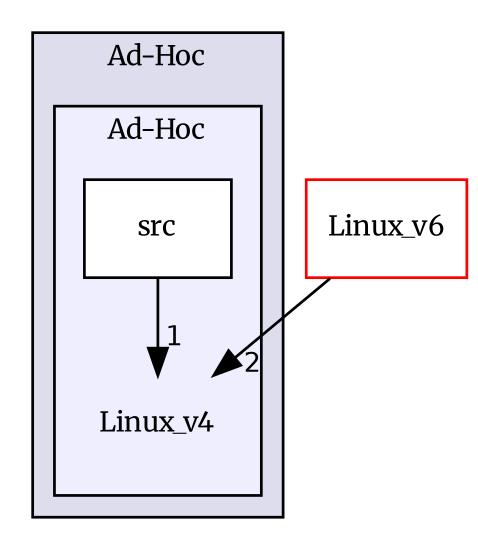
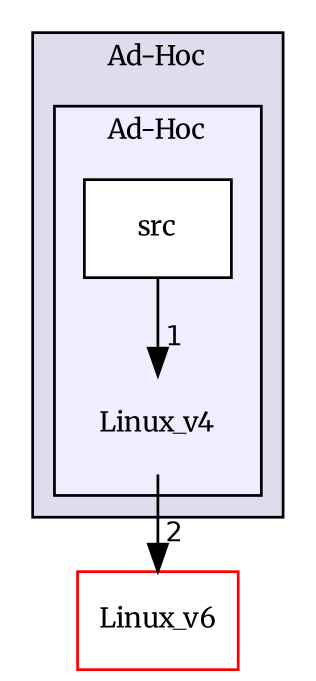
edge "Linux_v6" -> "Linux_v4": reversed
